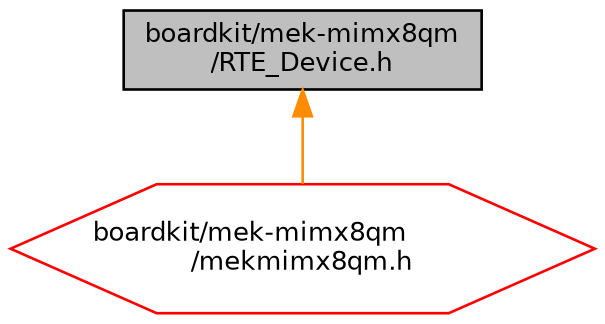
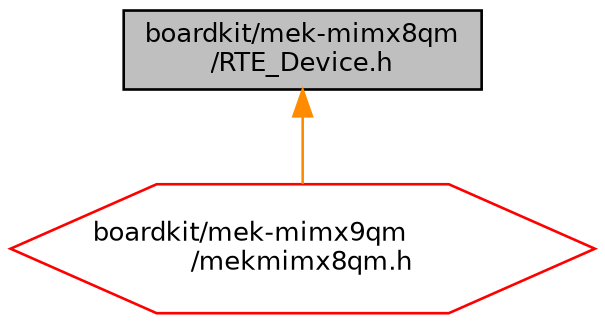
node "boardkit/mek-mimx8qm /mekmimx8qm.h": label "boardkit/mek-mimx8qm /mekmimx8qm.h" -> "boardkit/mek-mimx9qm /mekmimx8qm.h"
